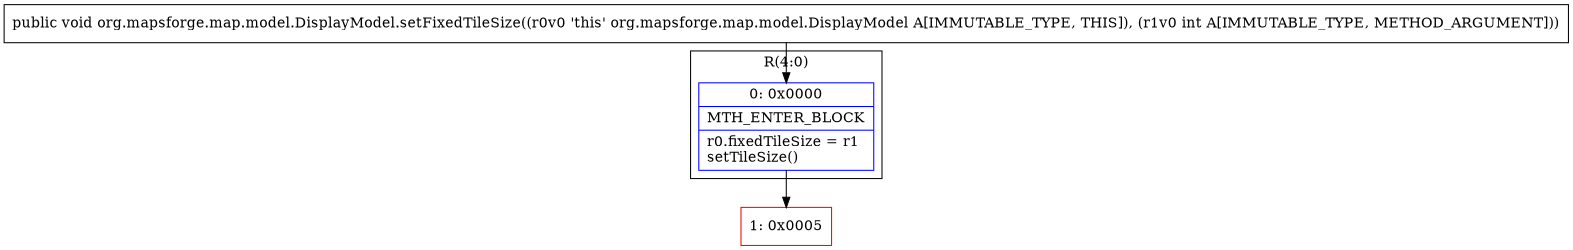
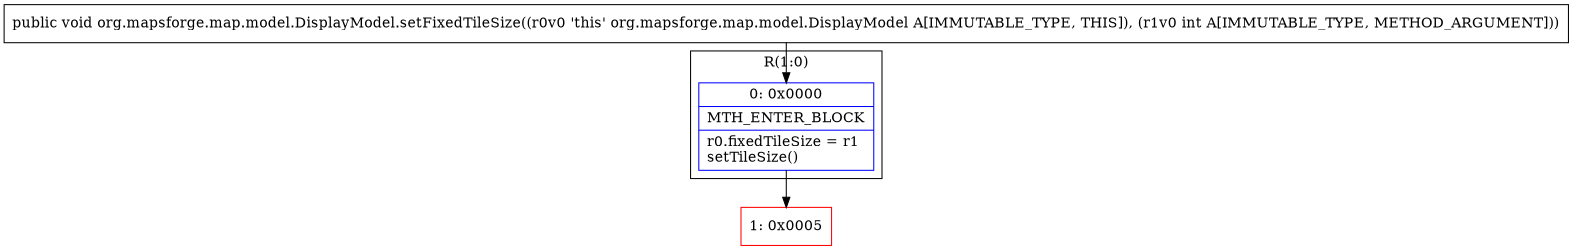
cluster "R(4:0)": label "R(4:0)" -> "R(1:0)"
